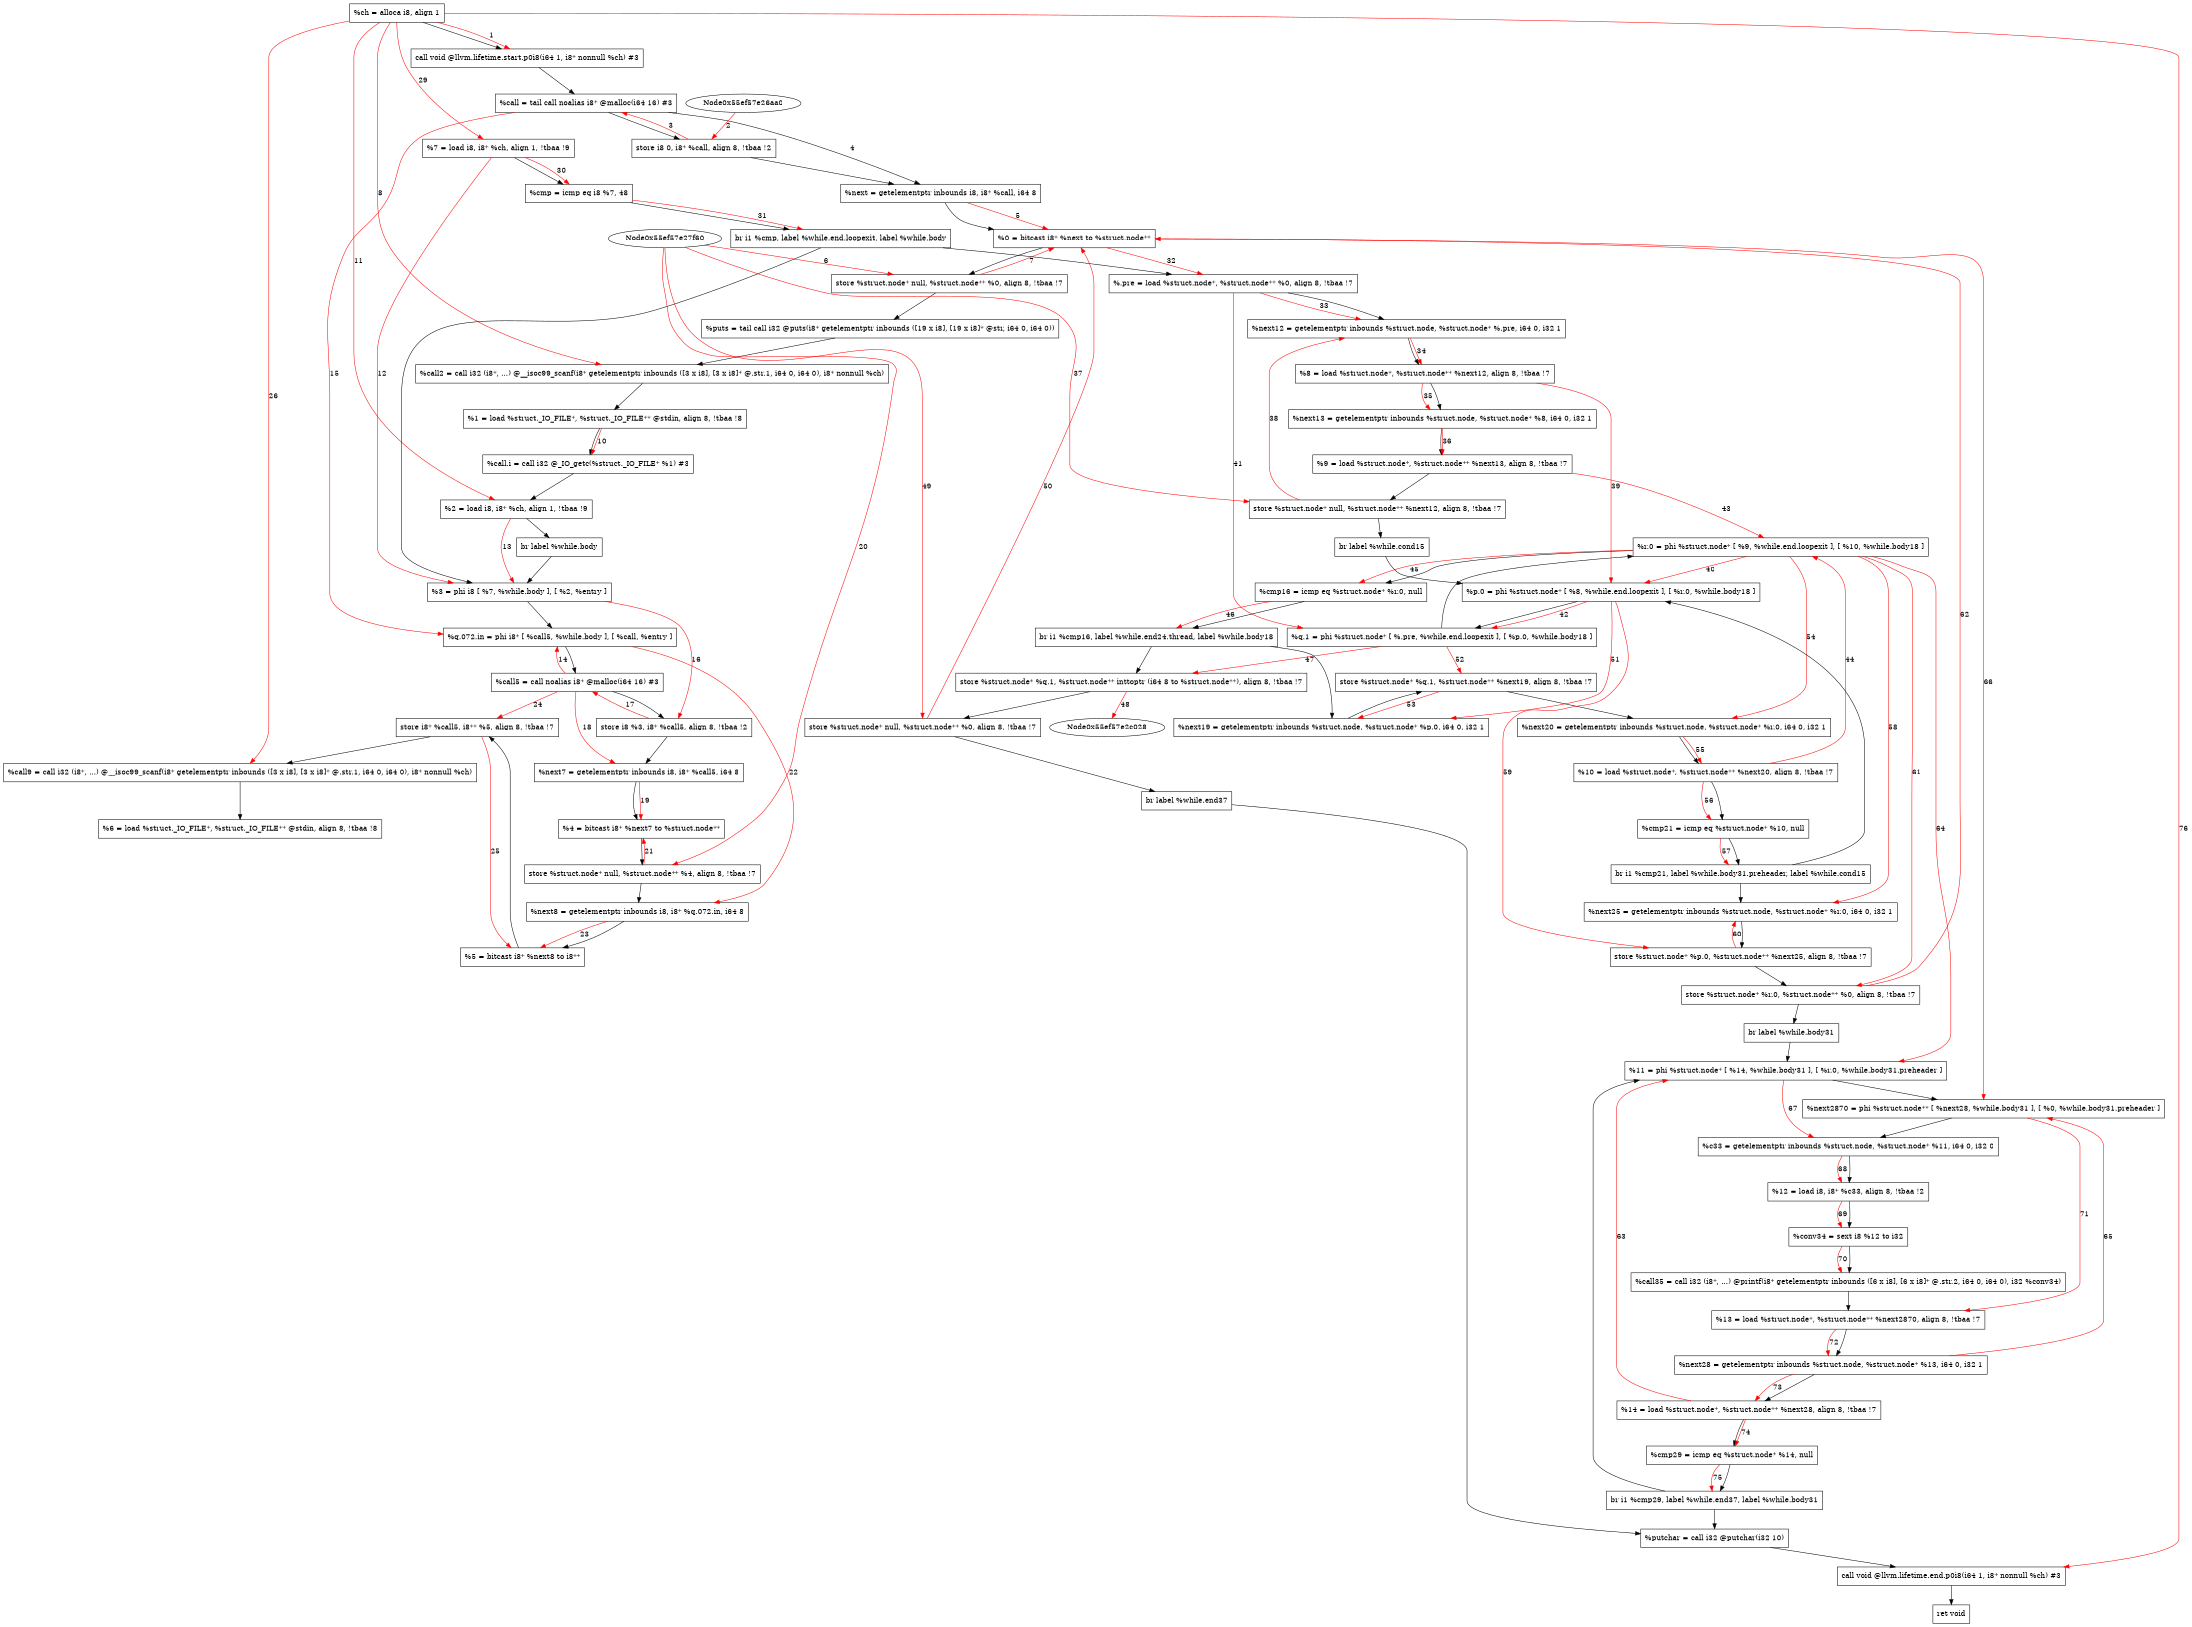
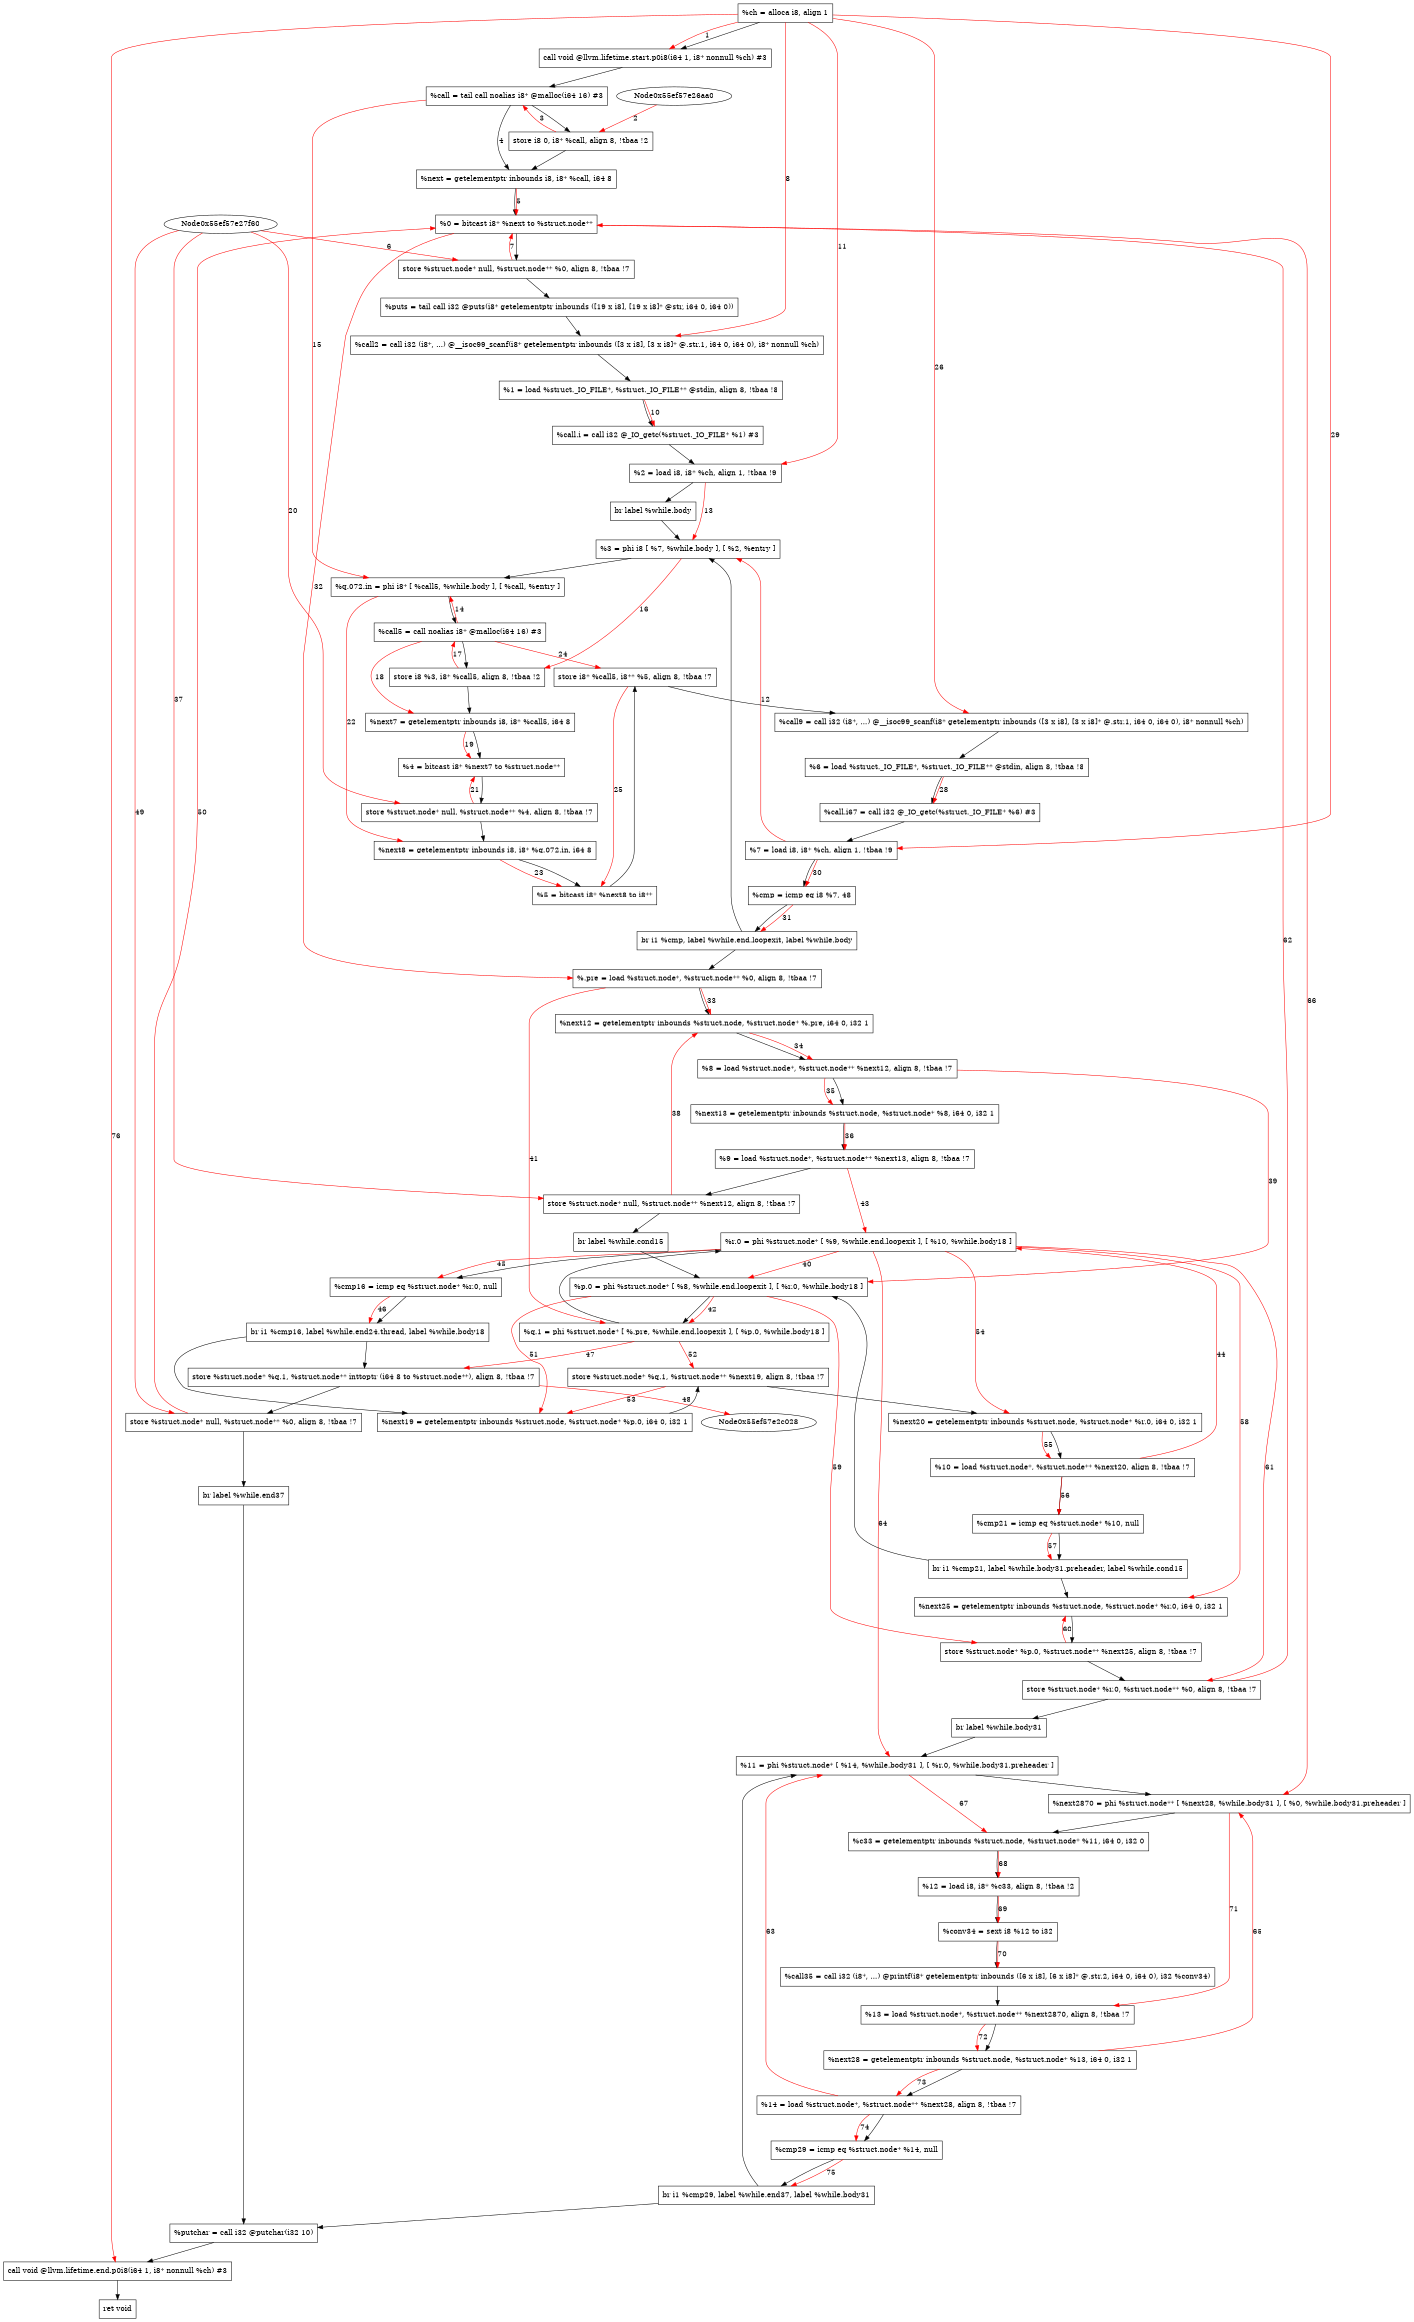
node "%call.i67 = call i32 @_IO_getc(%struct._IO_FILE* %6) #3": added
